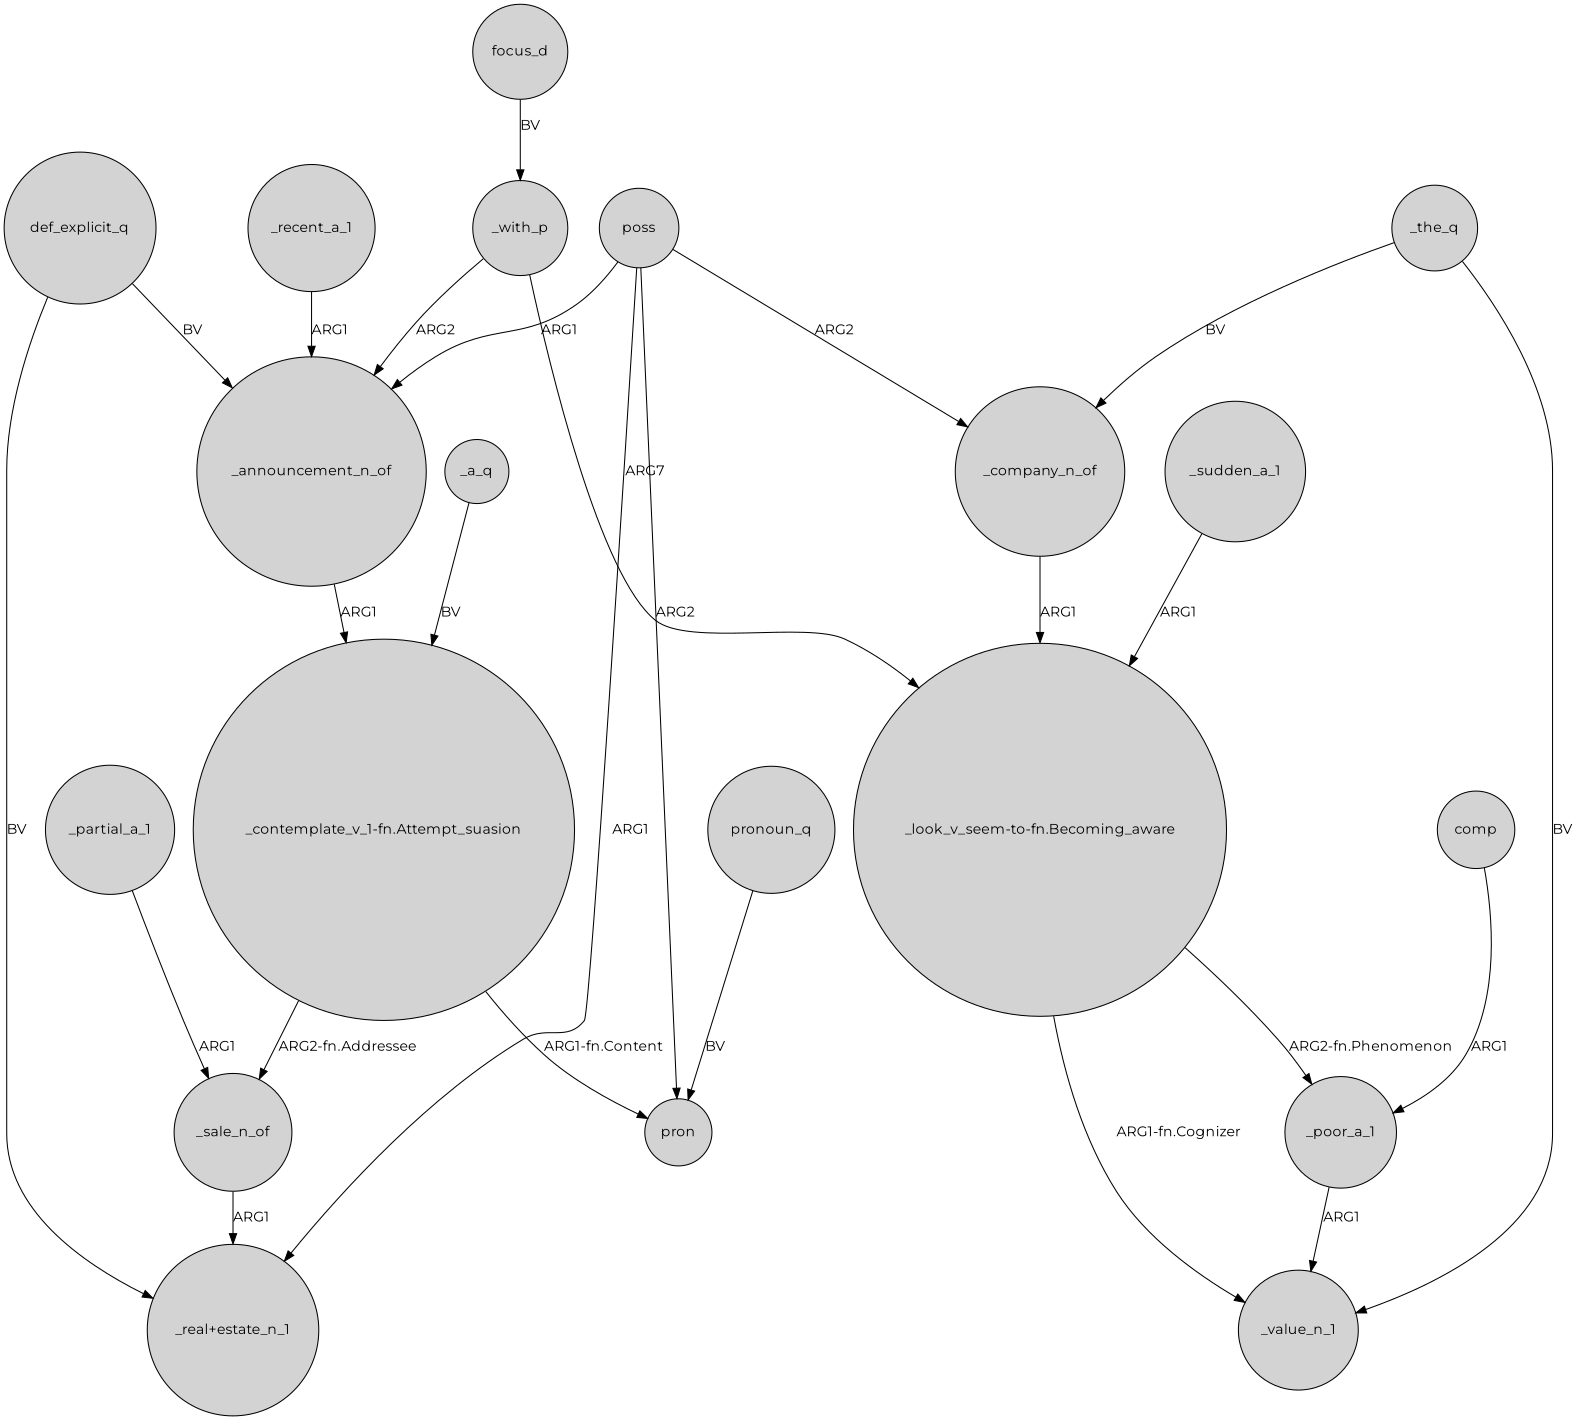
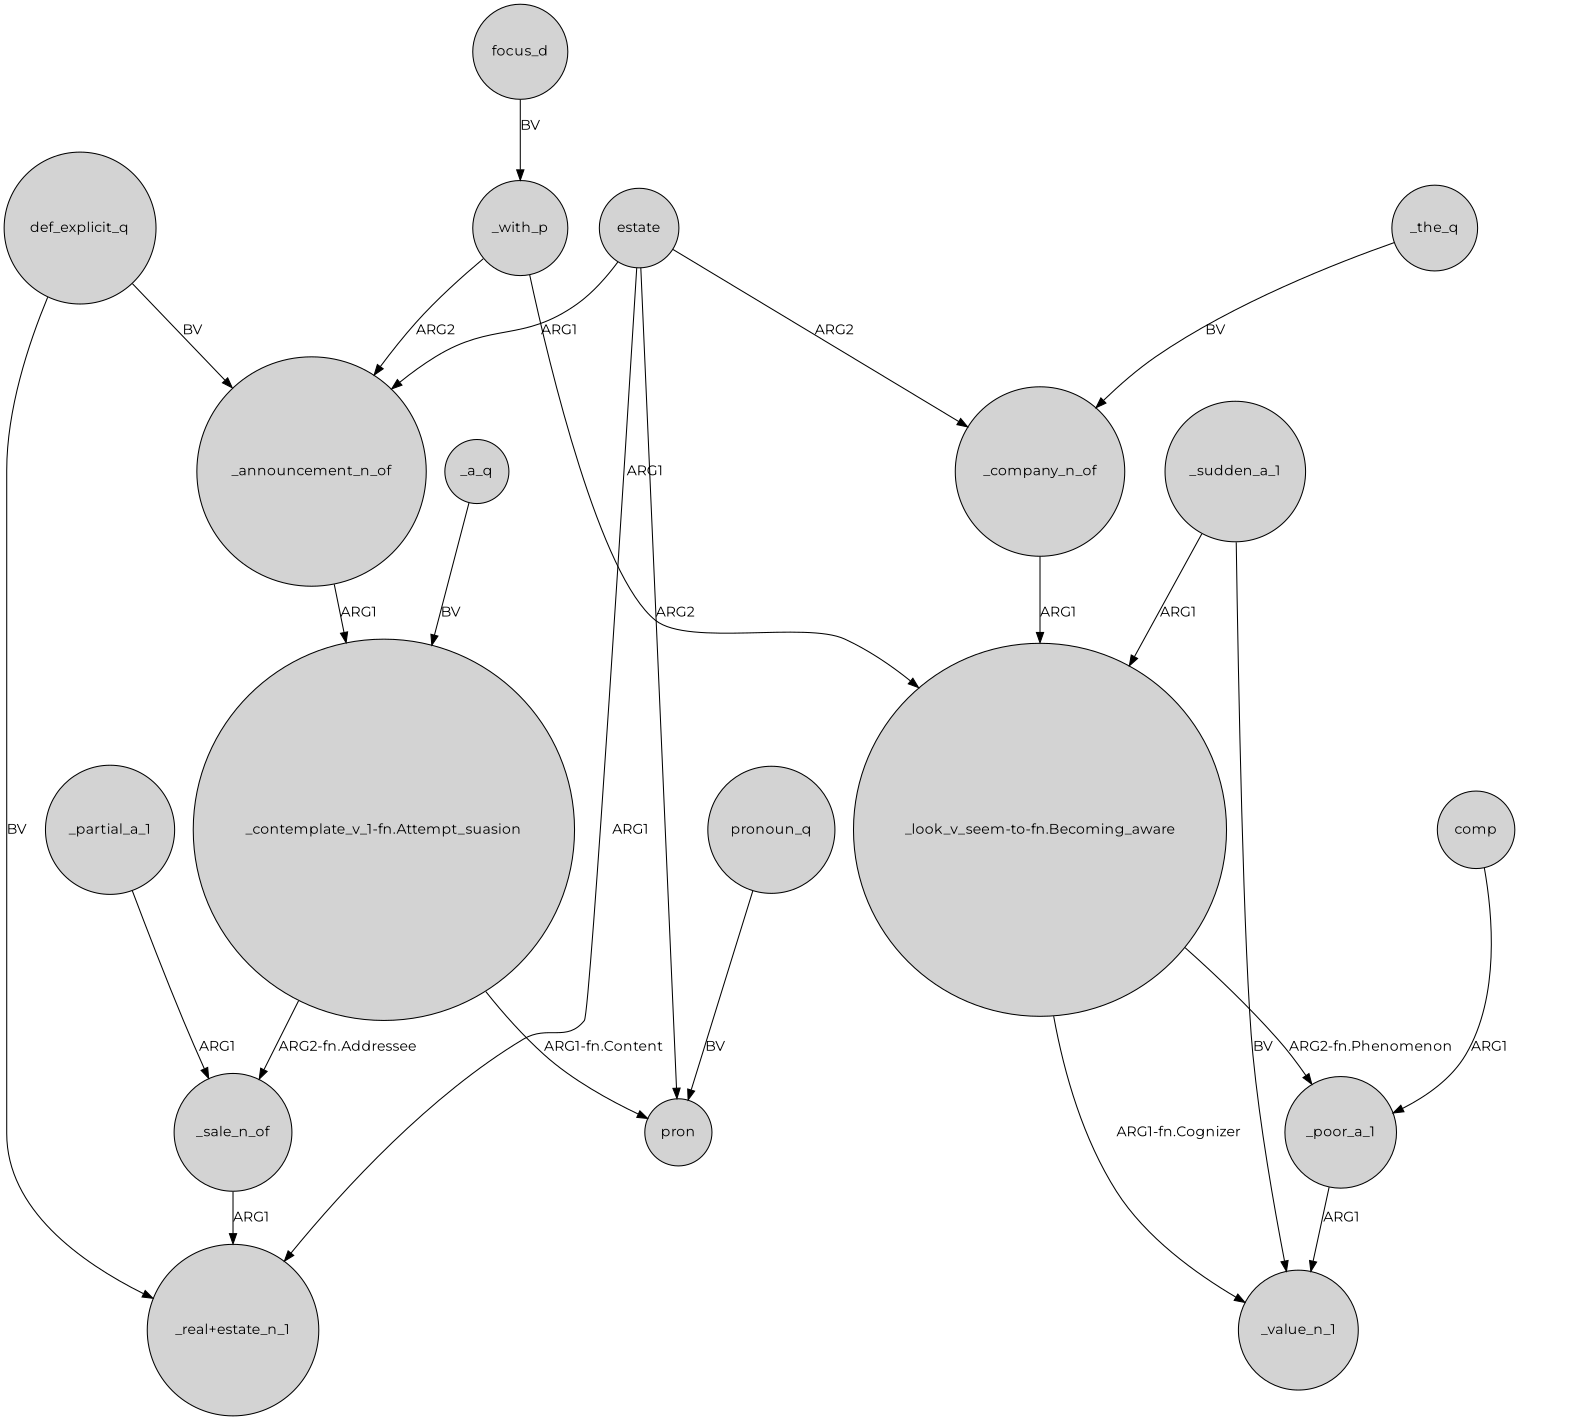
node "_recent_a_1": removed
node "poss": label "poss" -> "estate"
edge "_with_p" -> "_look_v_seem-to-fn.Becoming_aware": label "ARG7" -> "ARG1"
edge "_the_q" -> "_value_n_1": now "_sudden_a_1" -> "_value_n_1"
